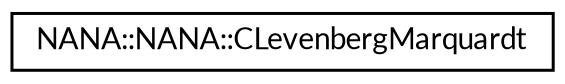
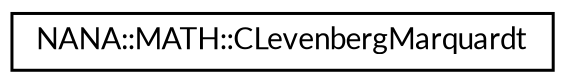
node "NANA::NANA::CLevenbergMarquardt": label "NANA::NANA::CLevenbergMarquardt" -> "NANA::MATH::CLevenbergMarquardt"
